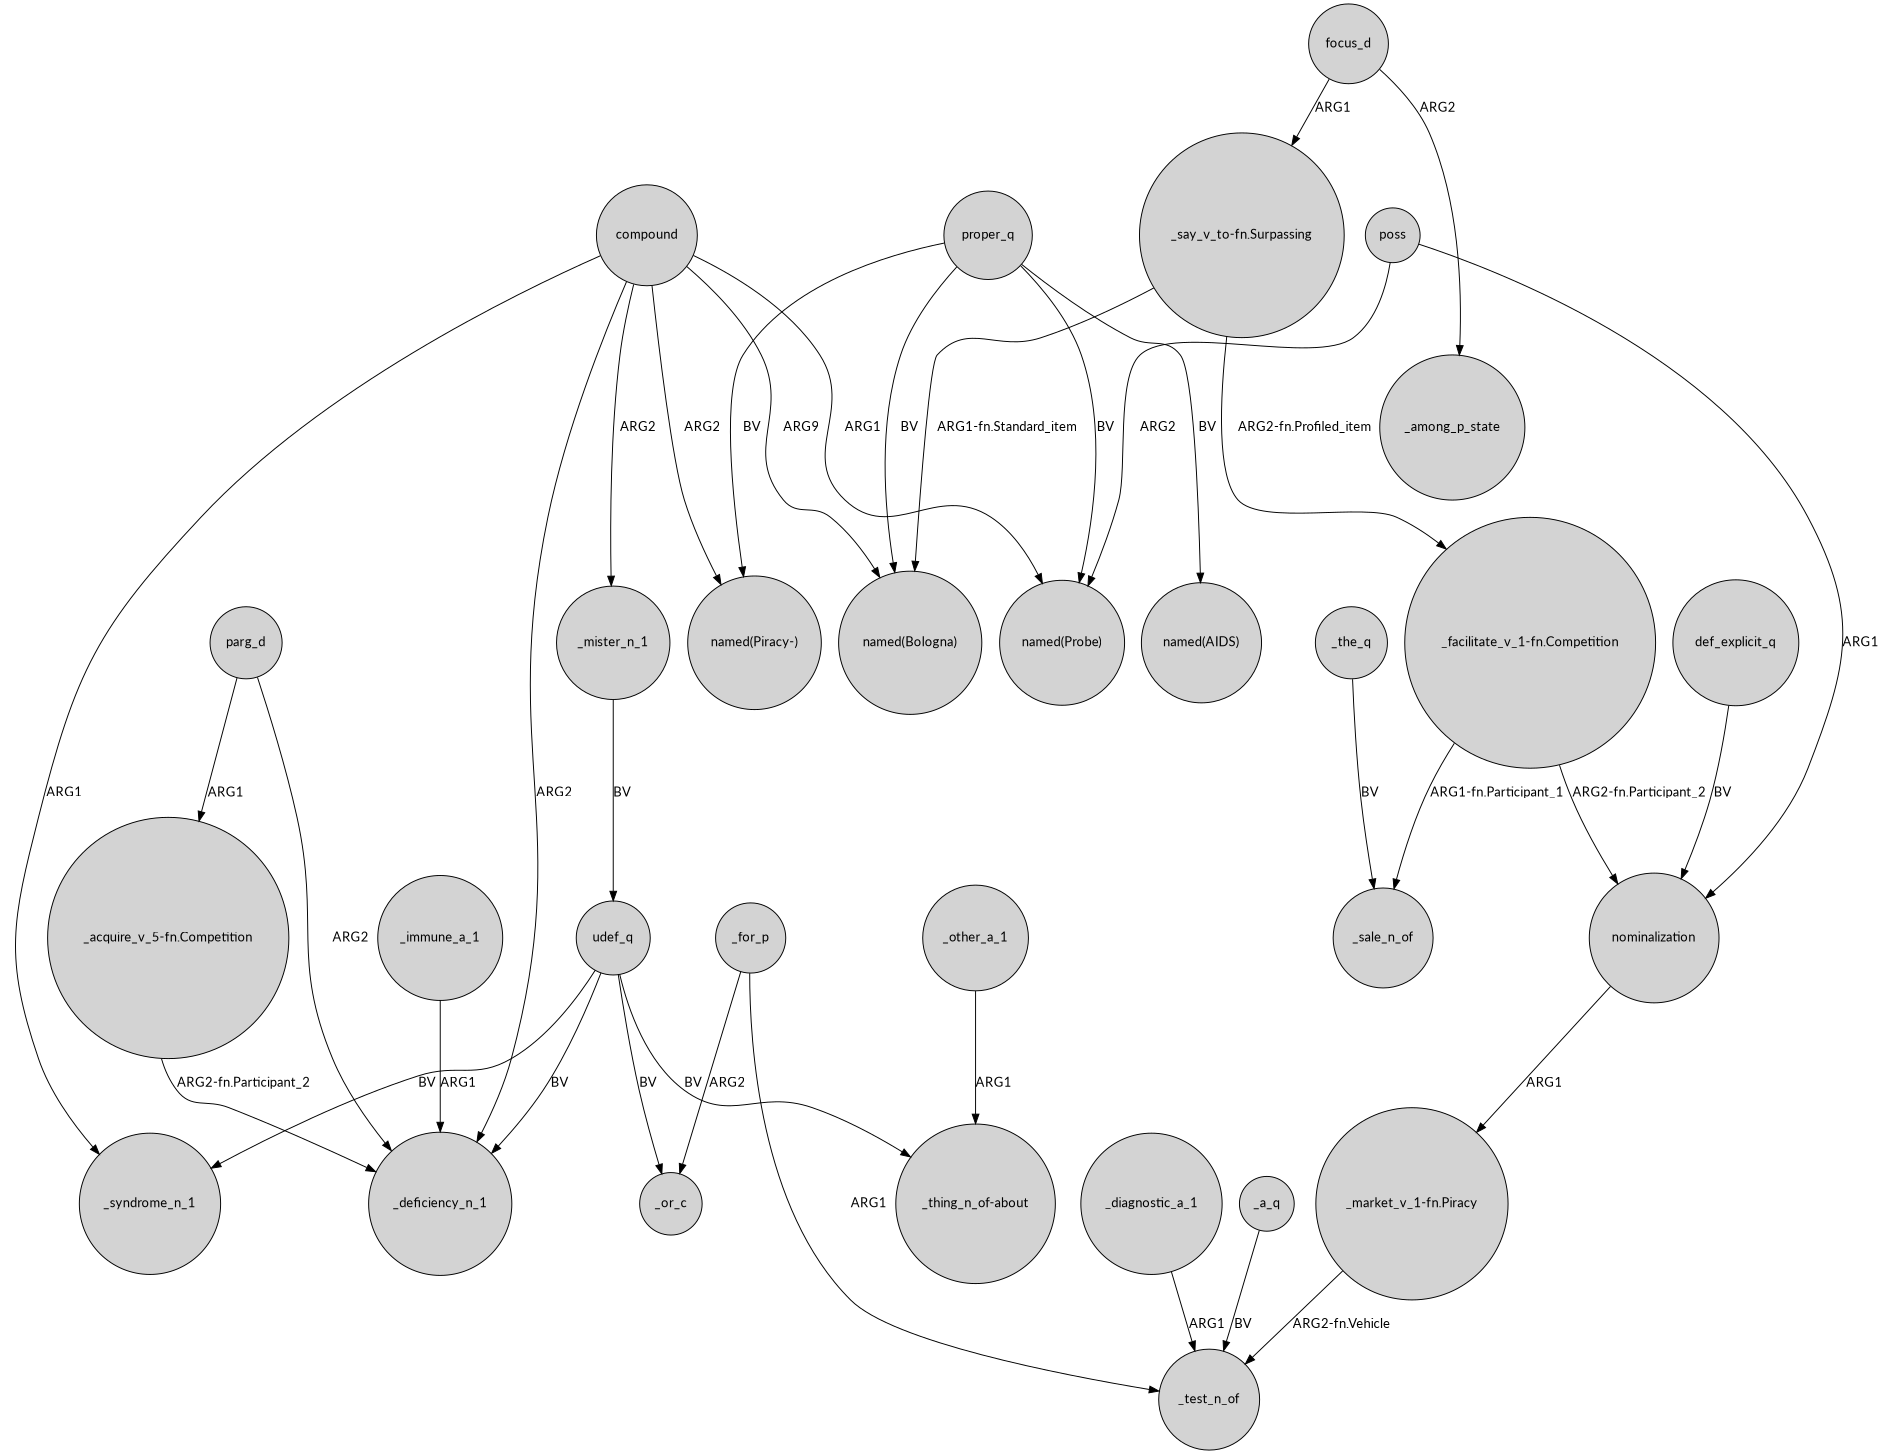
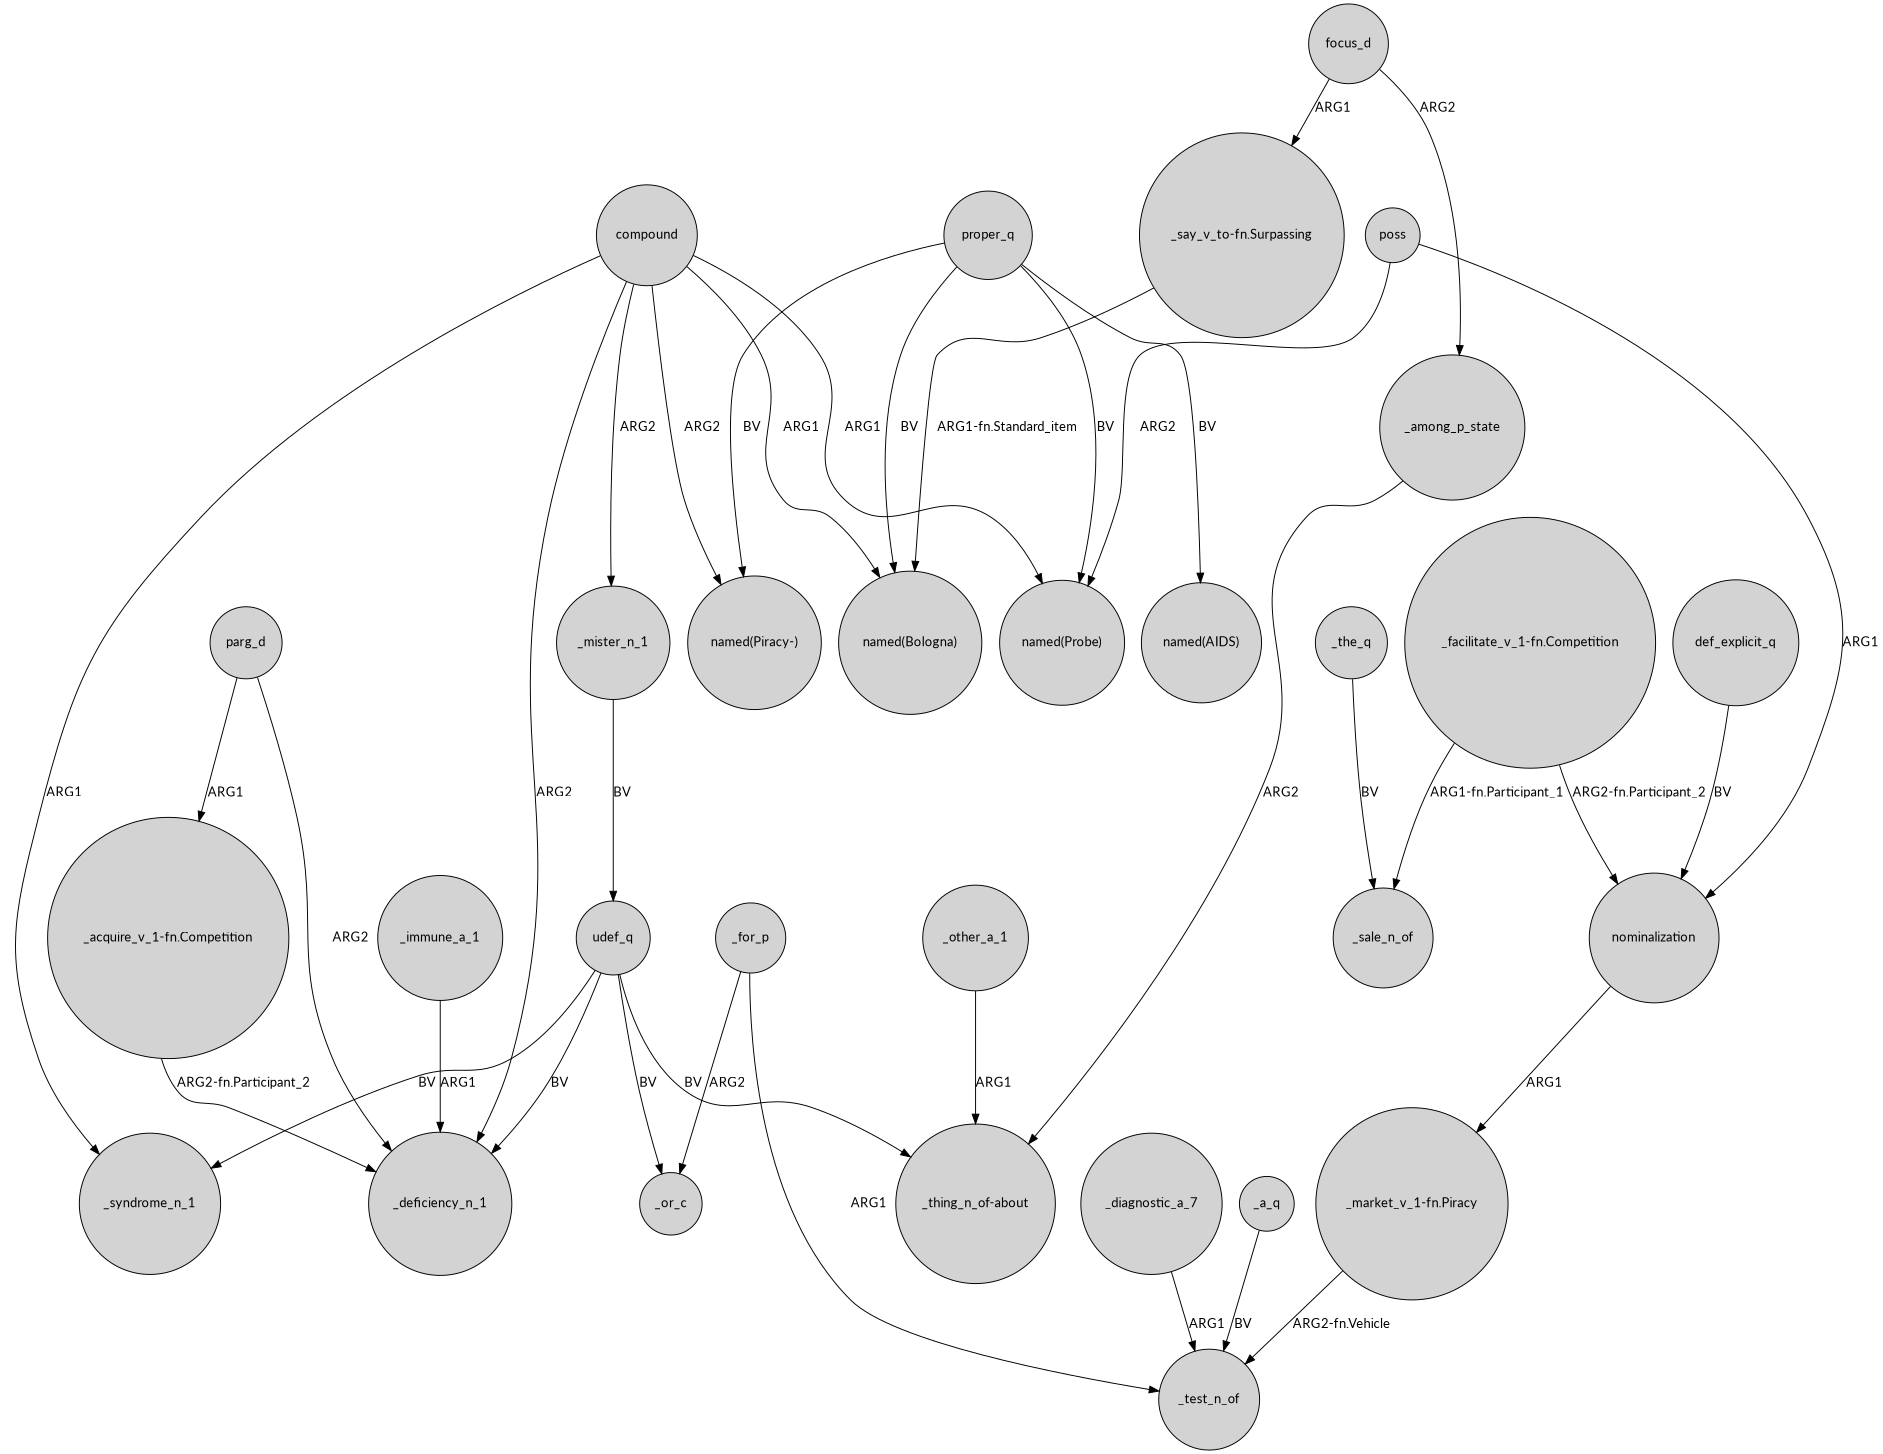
edge "compound" -> "named(Bologna)": label "ARG9" -> "ARG1"
edge "_say_v_to-fn.Surpassing" -> "_facilitate_v_1-fn.Competition": removed, label "ARG2-fn.Profiled_item"
edge "_among_p_state" -> "_thing_n_of-about": added, label "ARG2"
node "_acquire_v_5-fn.Competition": label "_acquire_v_5-fn.Competition" -> "_acquire_v_1-fn.Competition"
node "_diagnostic_a_1": label "_diagnostic_a_1" -> "_diagnostic_a_7"
